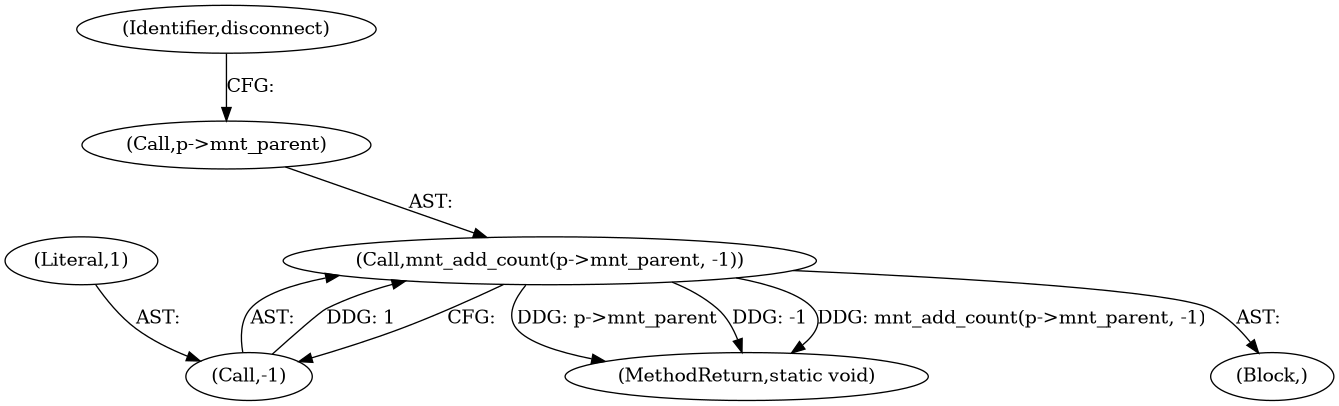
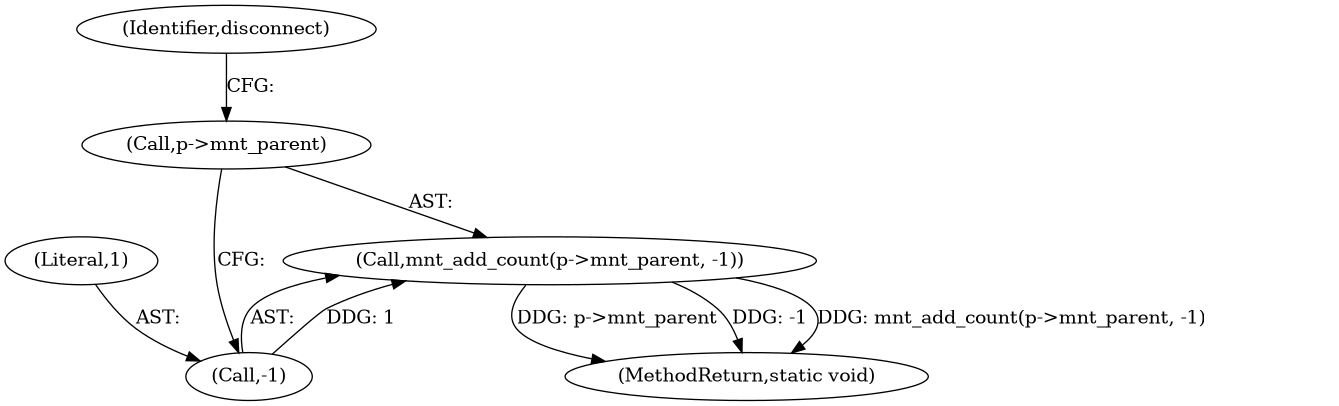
edge "(Call,mnt_add_count(p->mnt_parent, -1))" -> "(Call,-1)": now "(Call,p->mnt_parent)" -> "(Call,-1)"
node "(Block,)": removed
